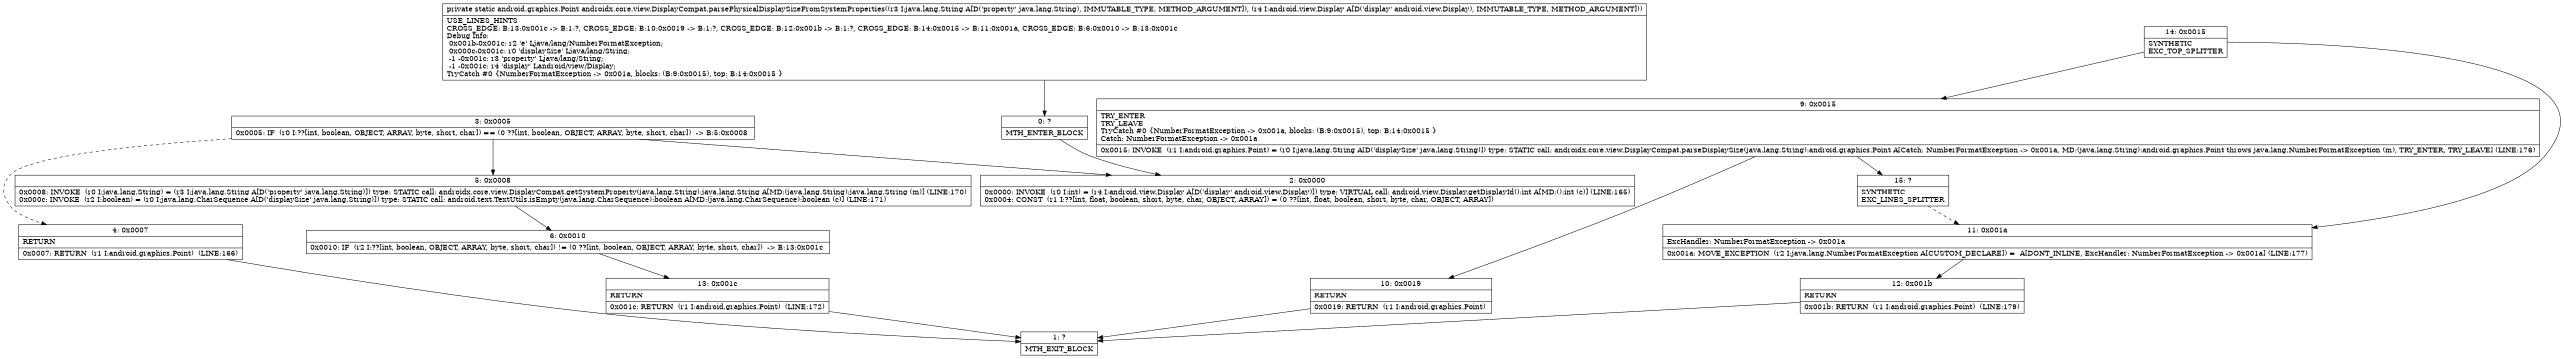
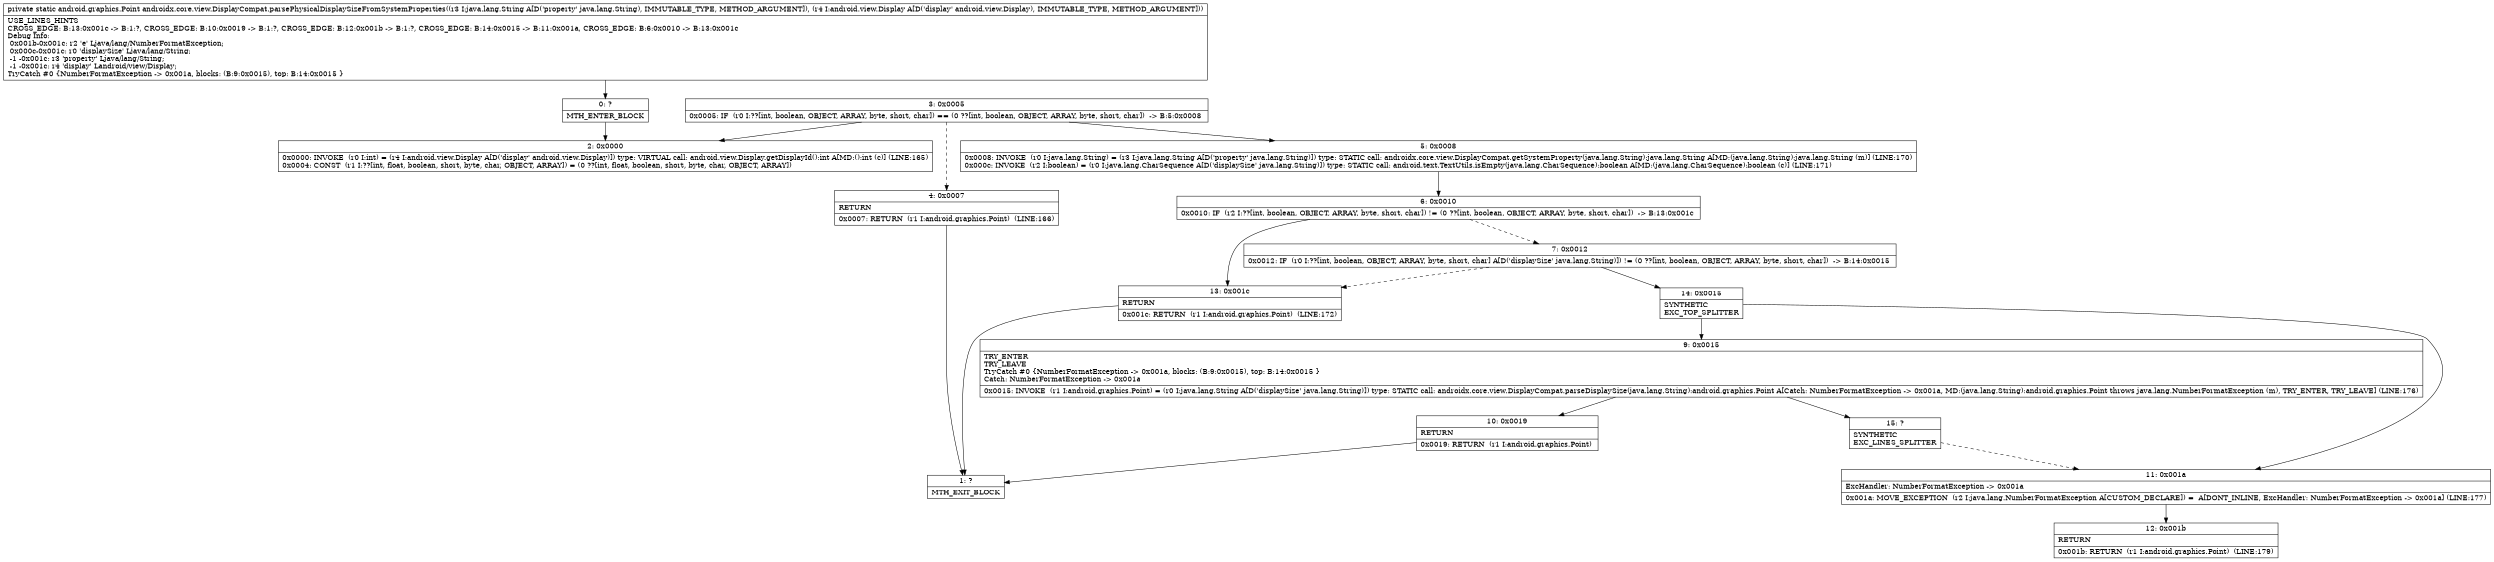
node "7: 0x0012": added
edge "12: 0x001b" -> "1: ?": removed
